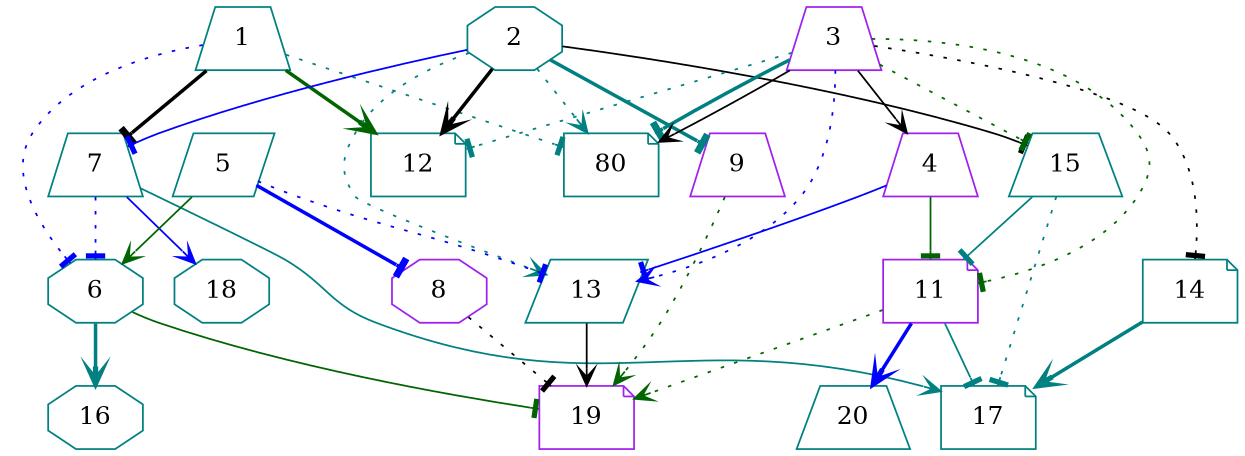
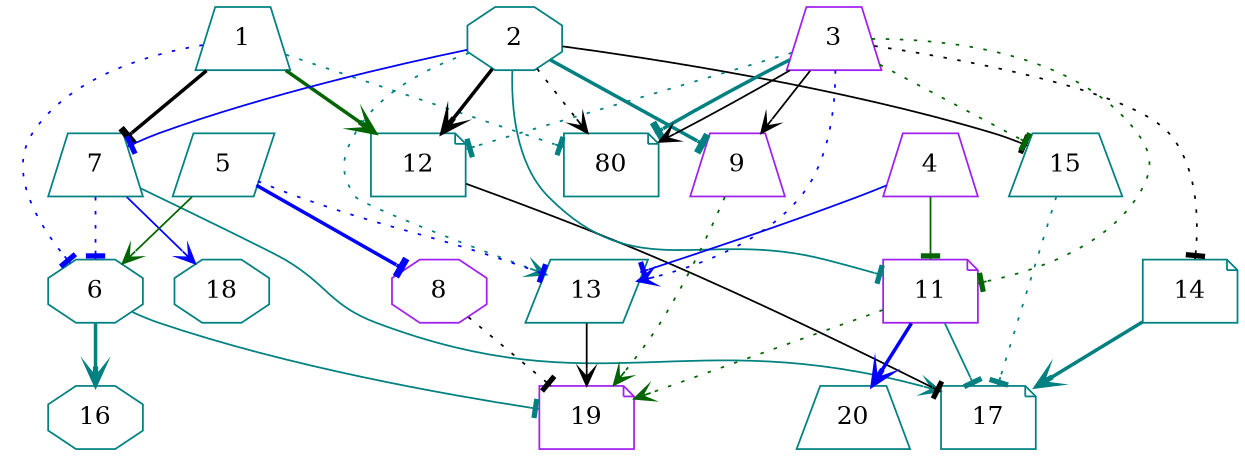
edge "3" -> "4": now "3" -> "9"
edge "2" -> "80": color teal -> black
edge "15" -> "11": now "2" -> "11"
edge "12" -> "17": added
edge "6" -> "19": color darkgreen -> teal
